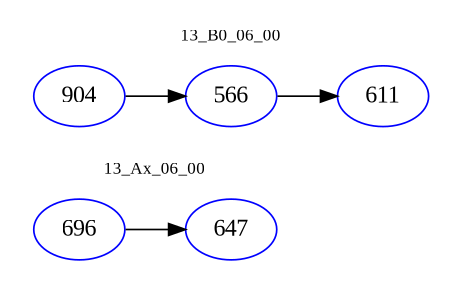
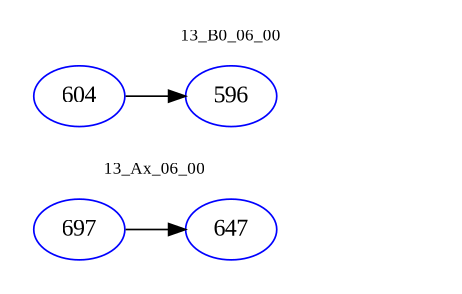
node "904": label "904" -> "604"
node "566": label "566" -> "596"
node "611": removed
node "696": label "696" -> "697"
